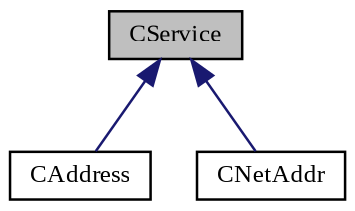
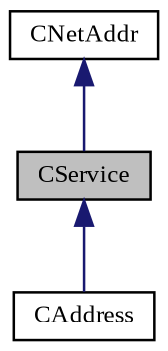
edge "CNetAddr" -> "CService": reversed
